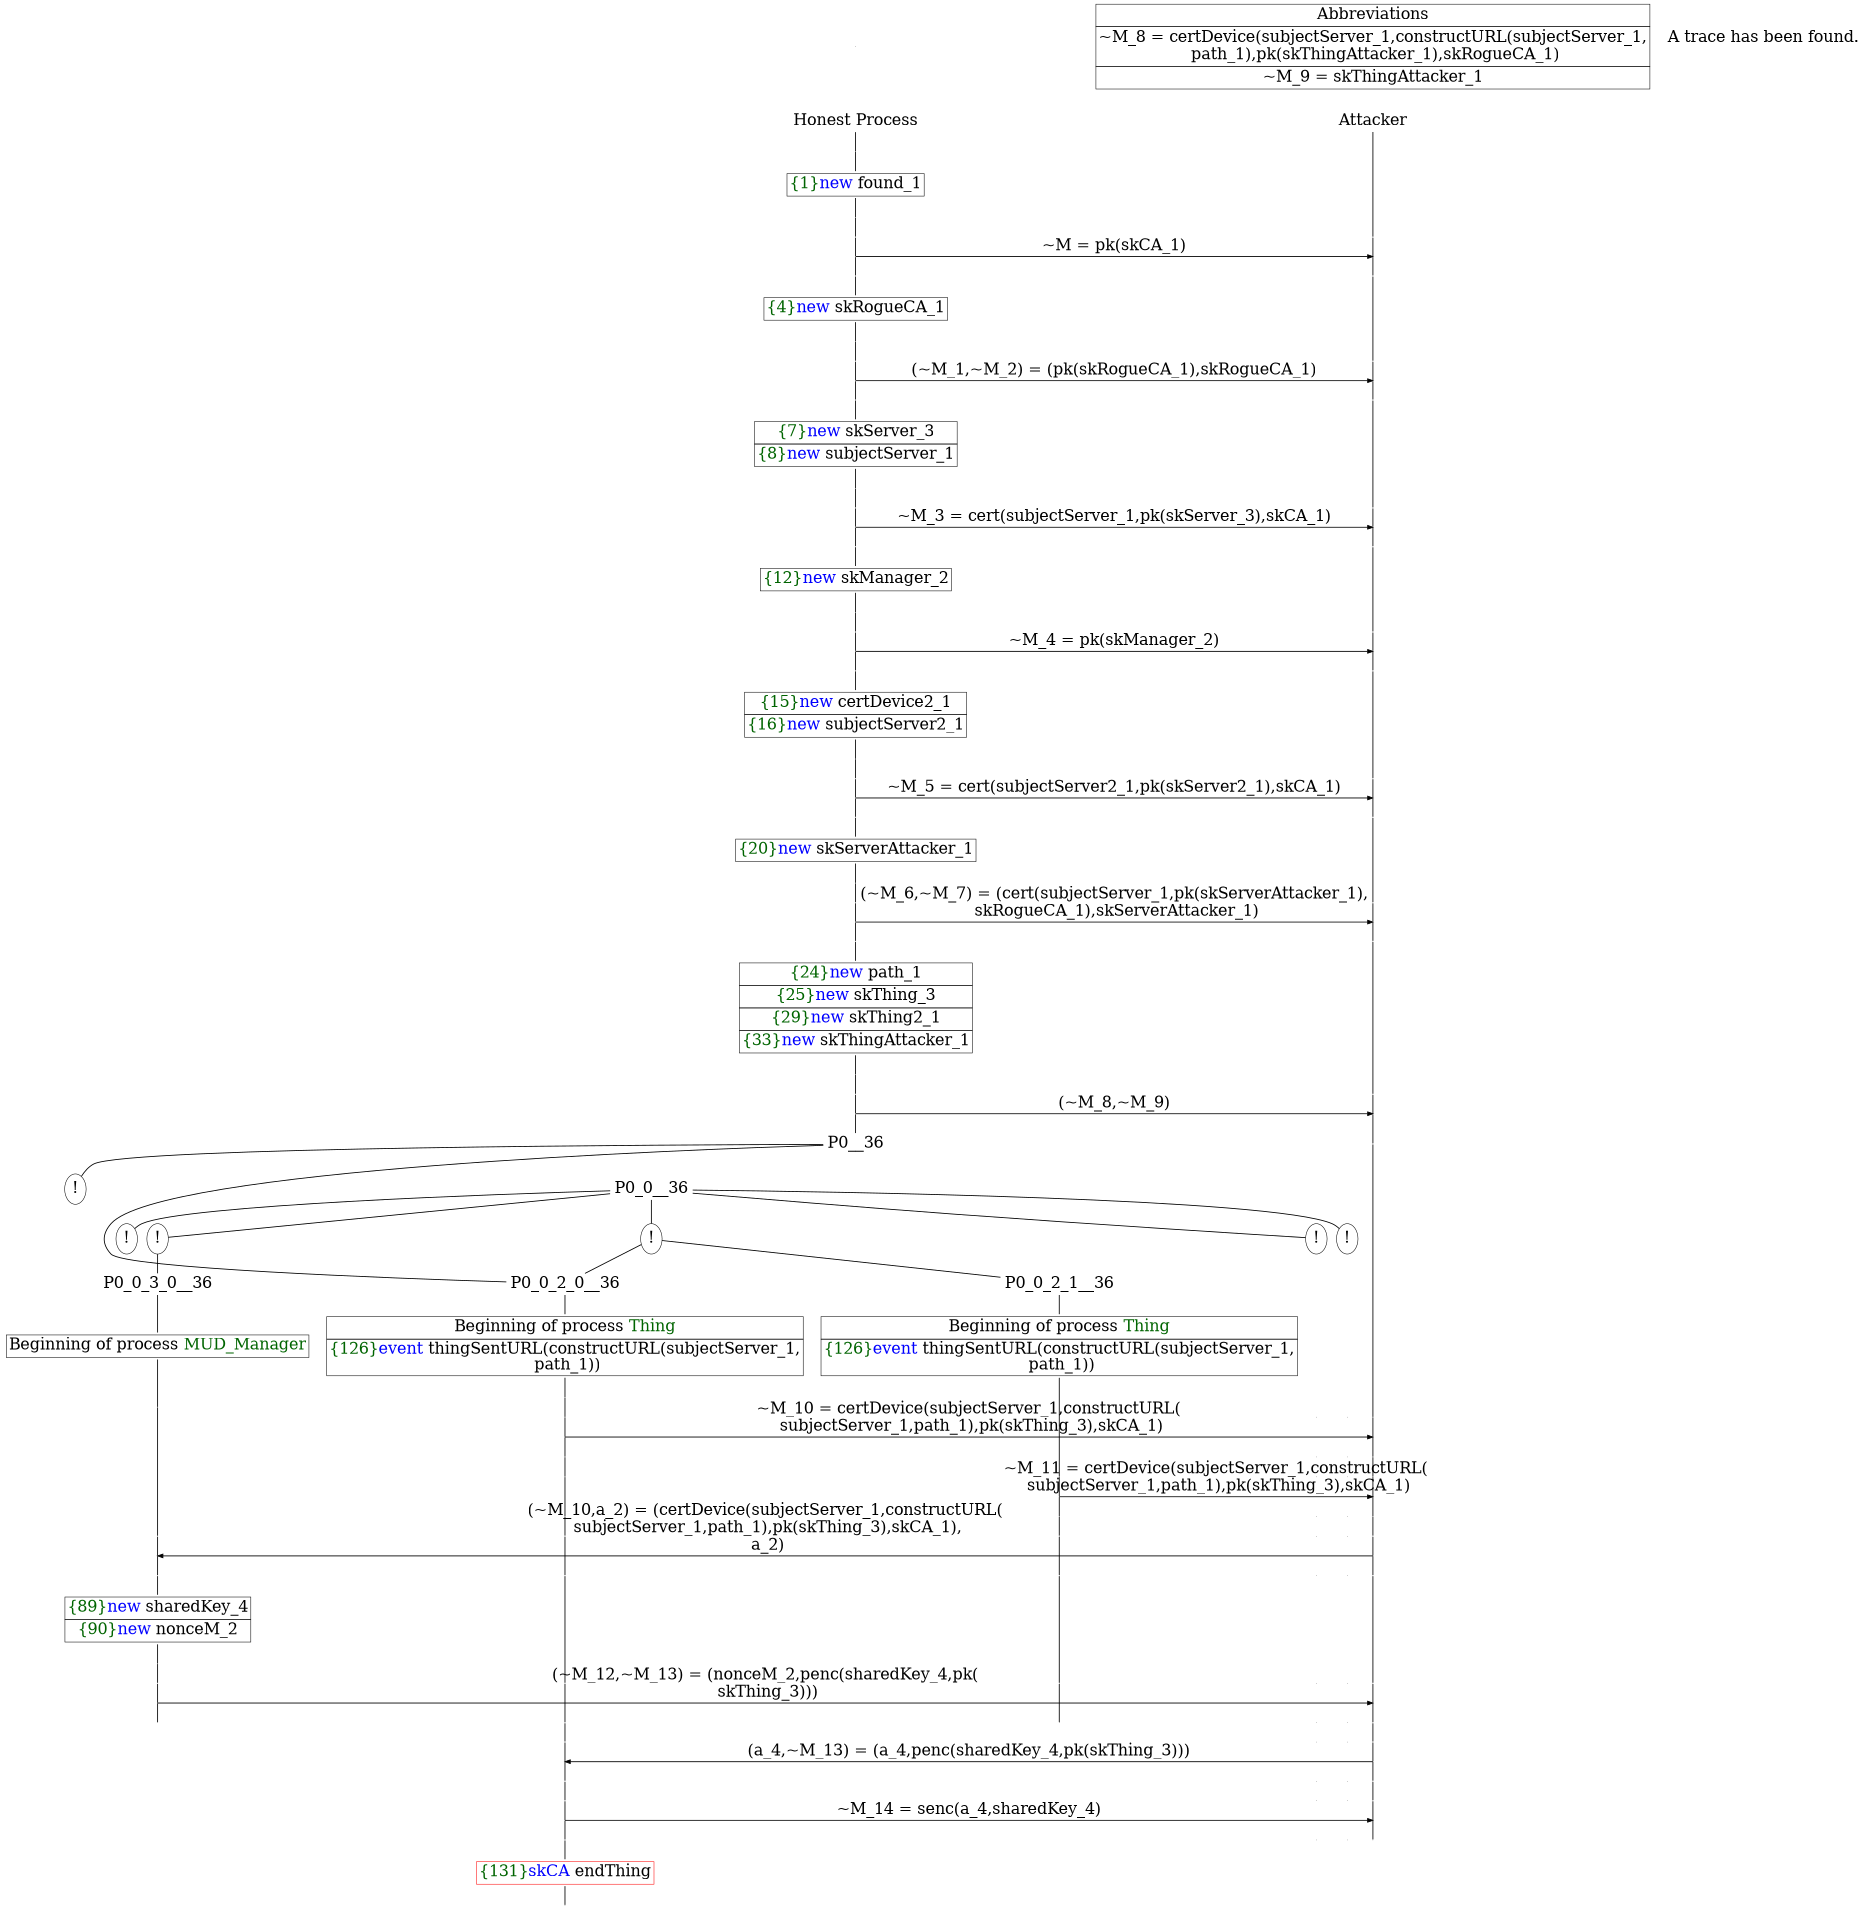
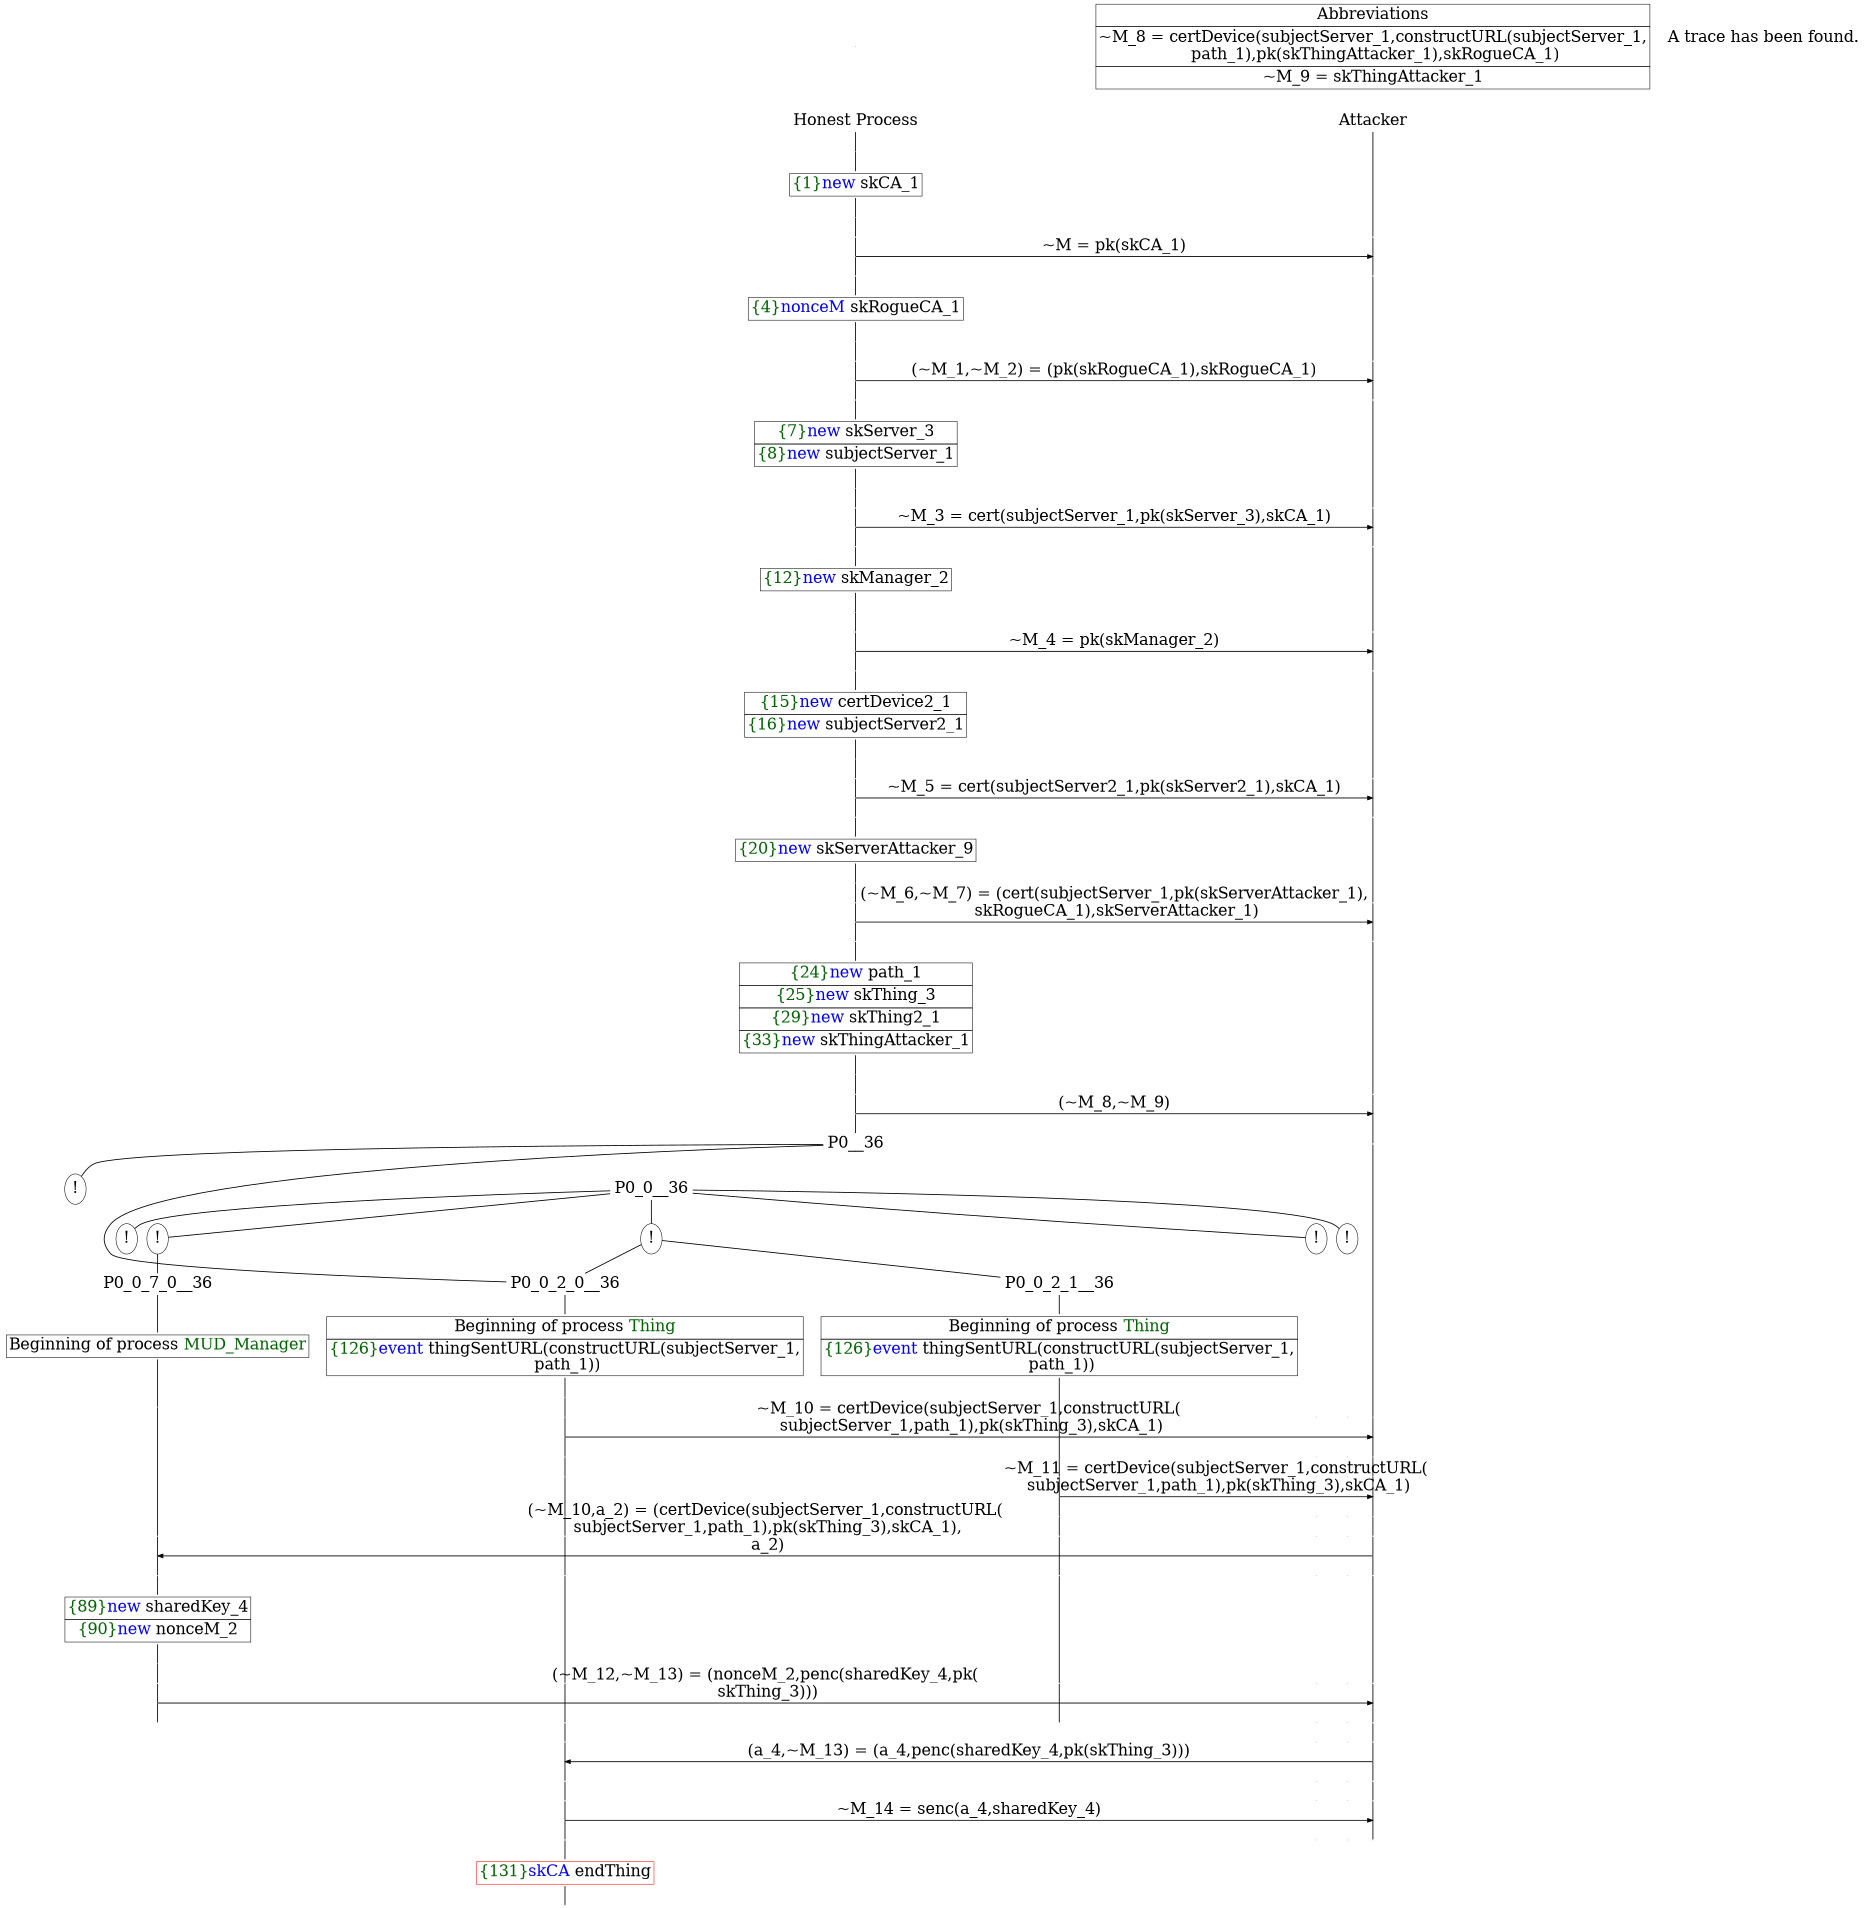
node "{1}": text "found_1" -> "skCA_1"
node "{4}": text "new" -> "nonceM"
node "{20}": text "skServerAttacker_1" -> "skServerAttacker_9"
node "P0_0_3_0__36": label "P0_0_3_0__36" -> "P0_0_7_0__36"
